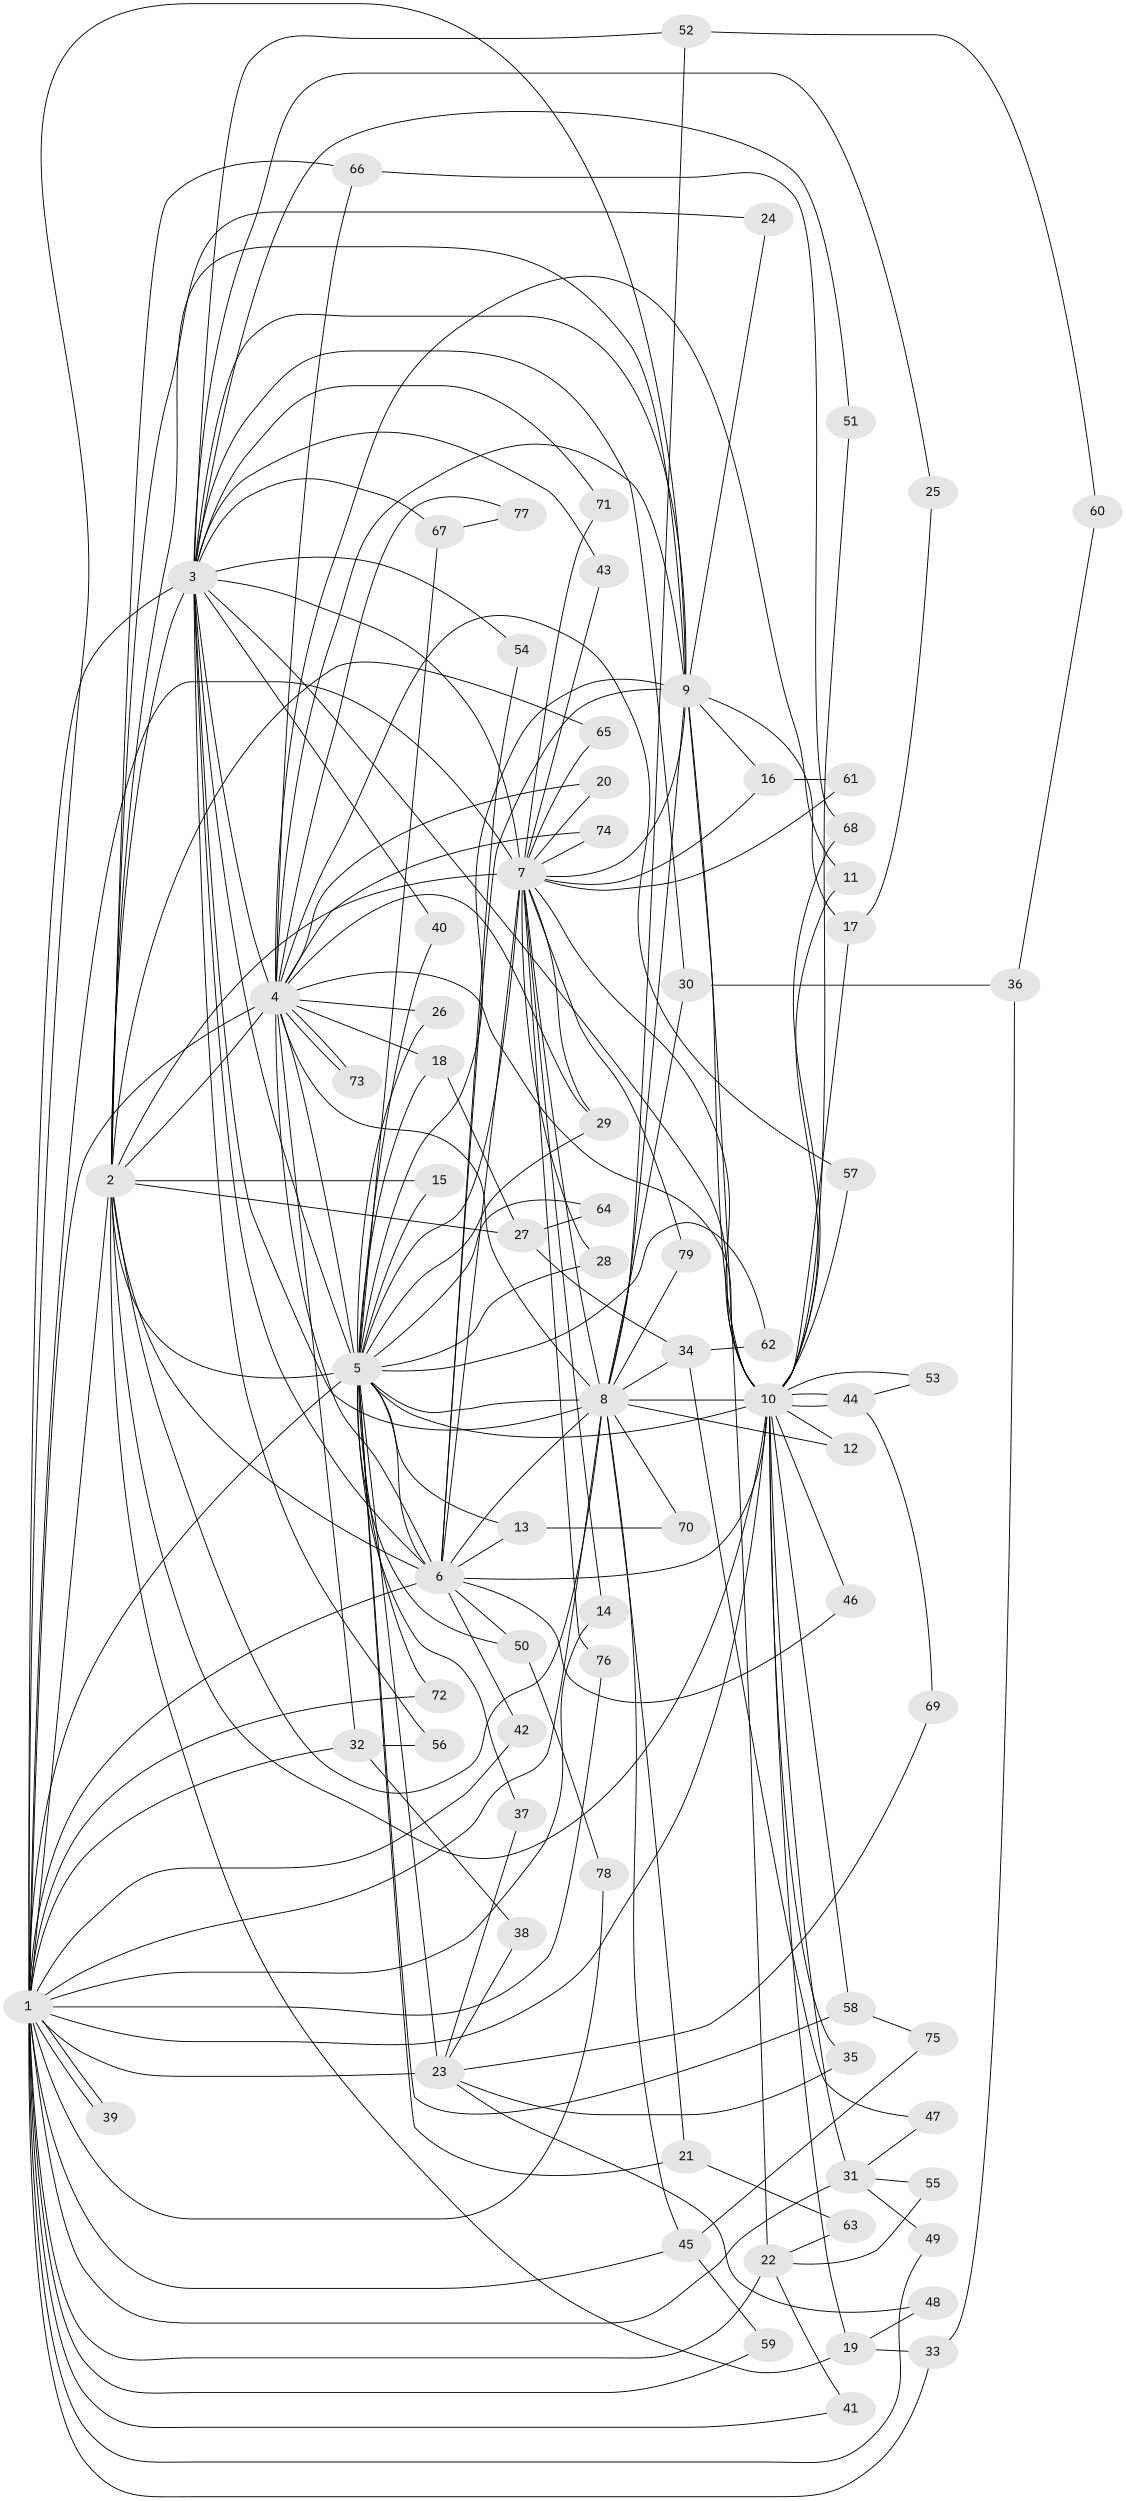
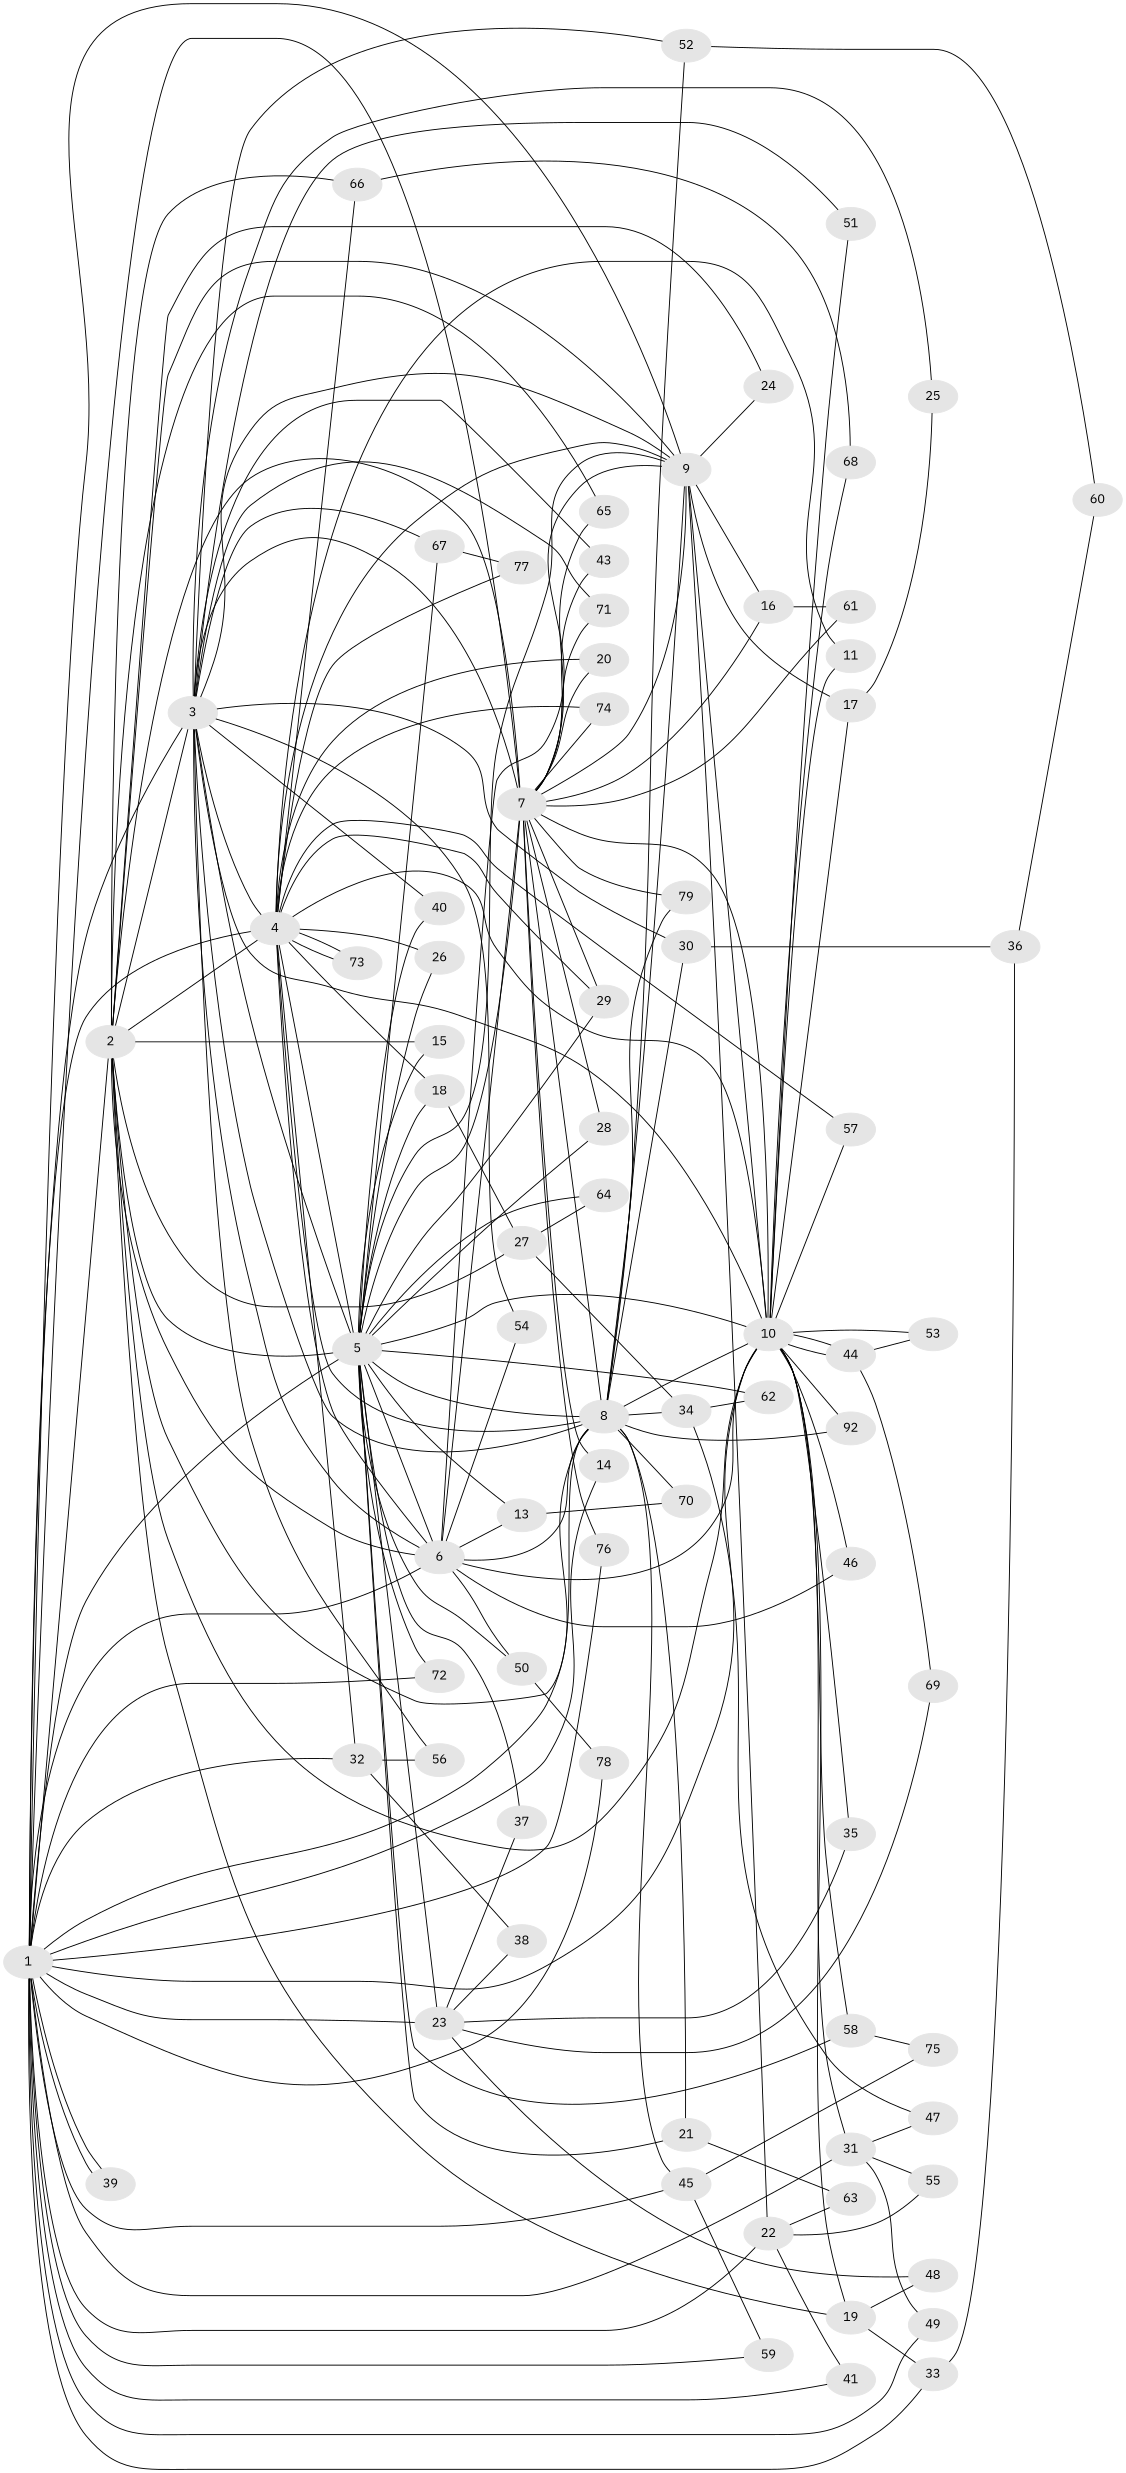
node "12": label "12" -> "92"
node "42": removed
